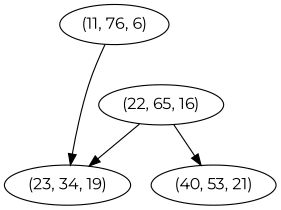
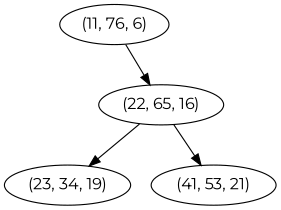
edge "(11, 76, 6)" -> "(23, 34, 19)": now "(11, 76, 6)" -> "(22, 65, 16)"
node "(40, 53, 21)": label "(40, 53, 21)" -> "(41, 53, 21)"
